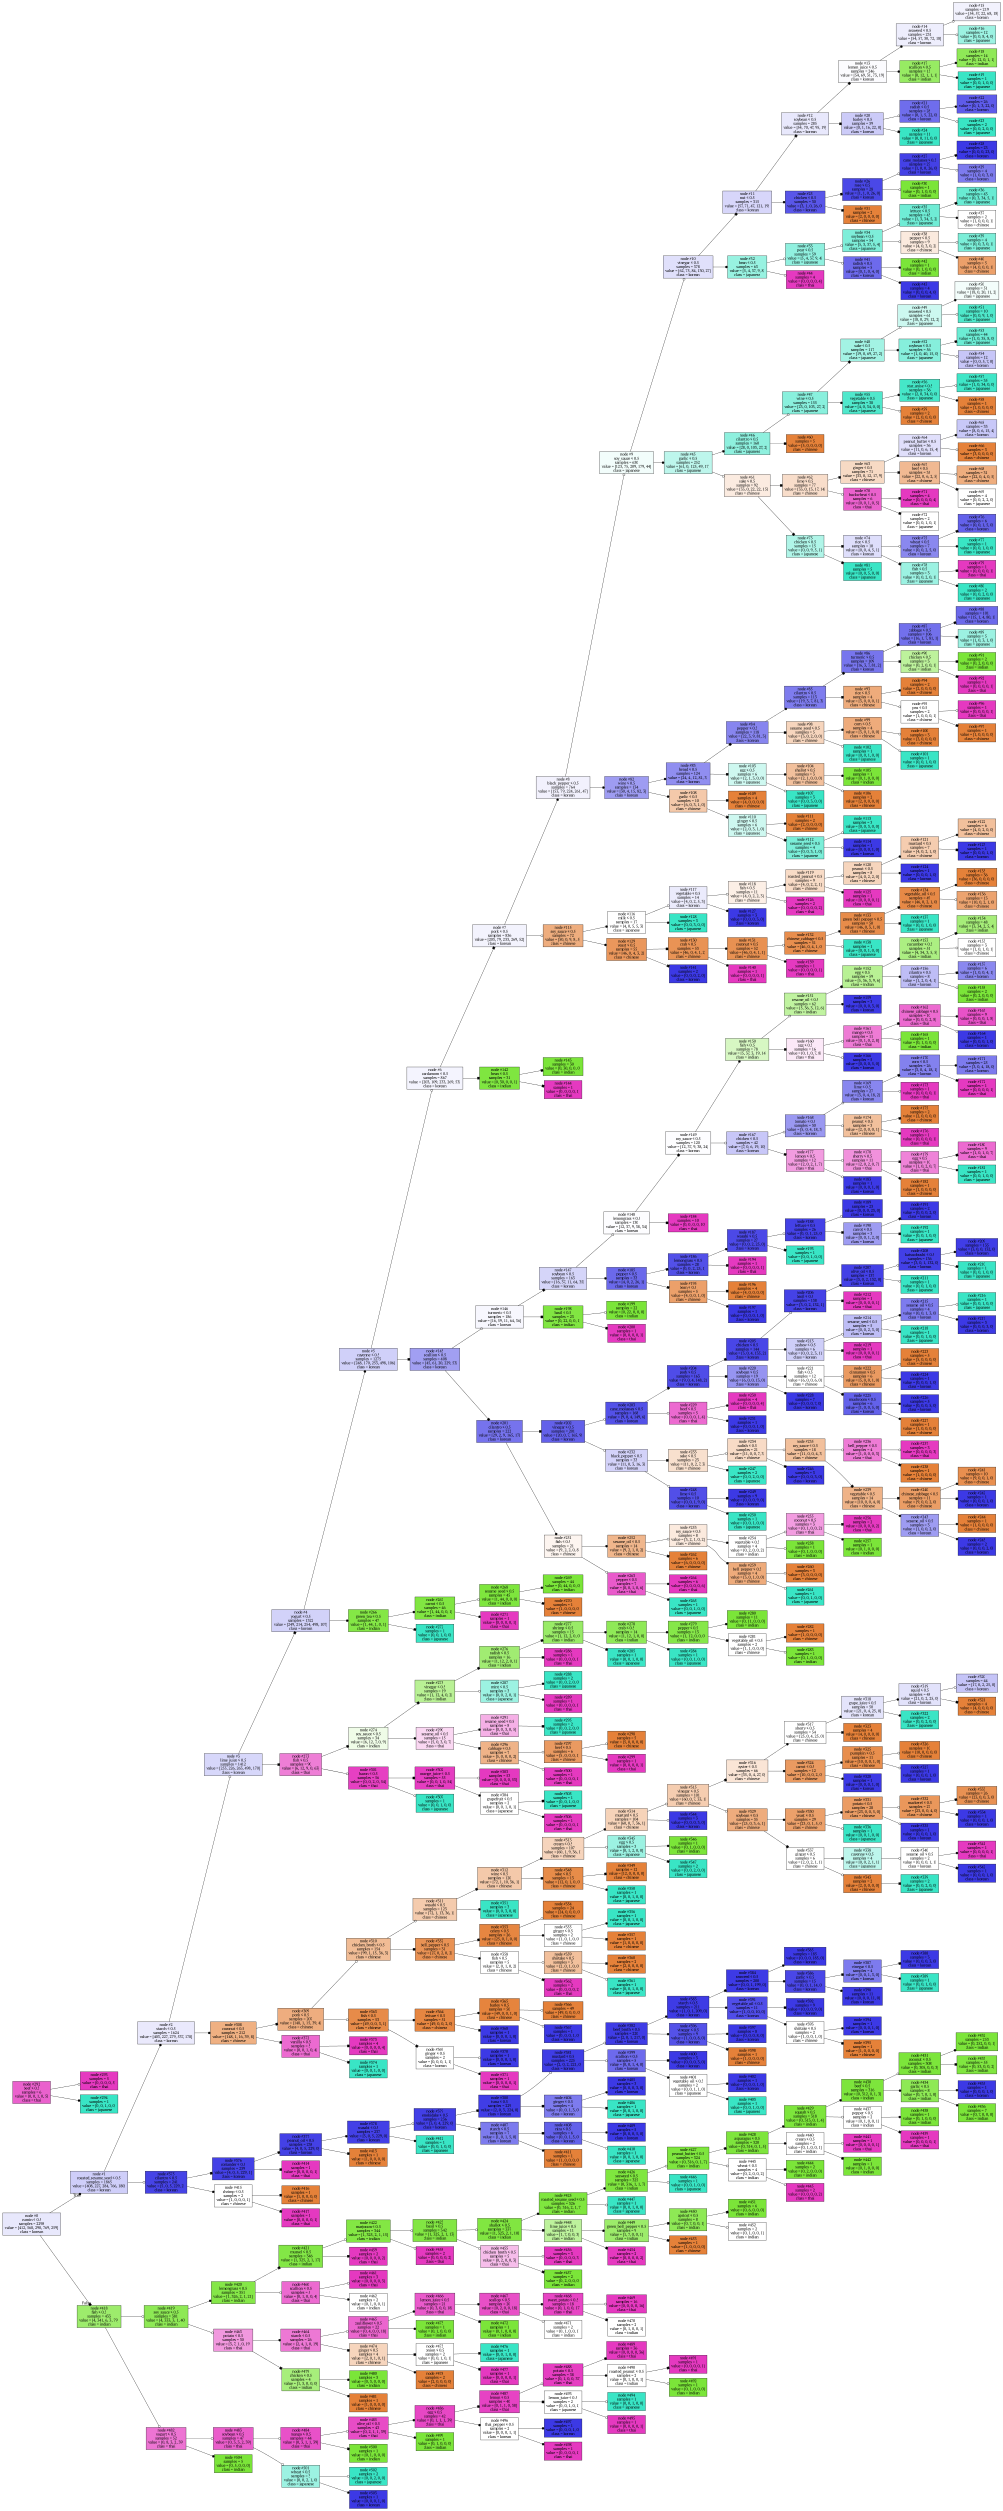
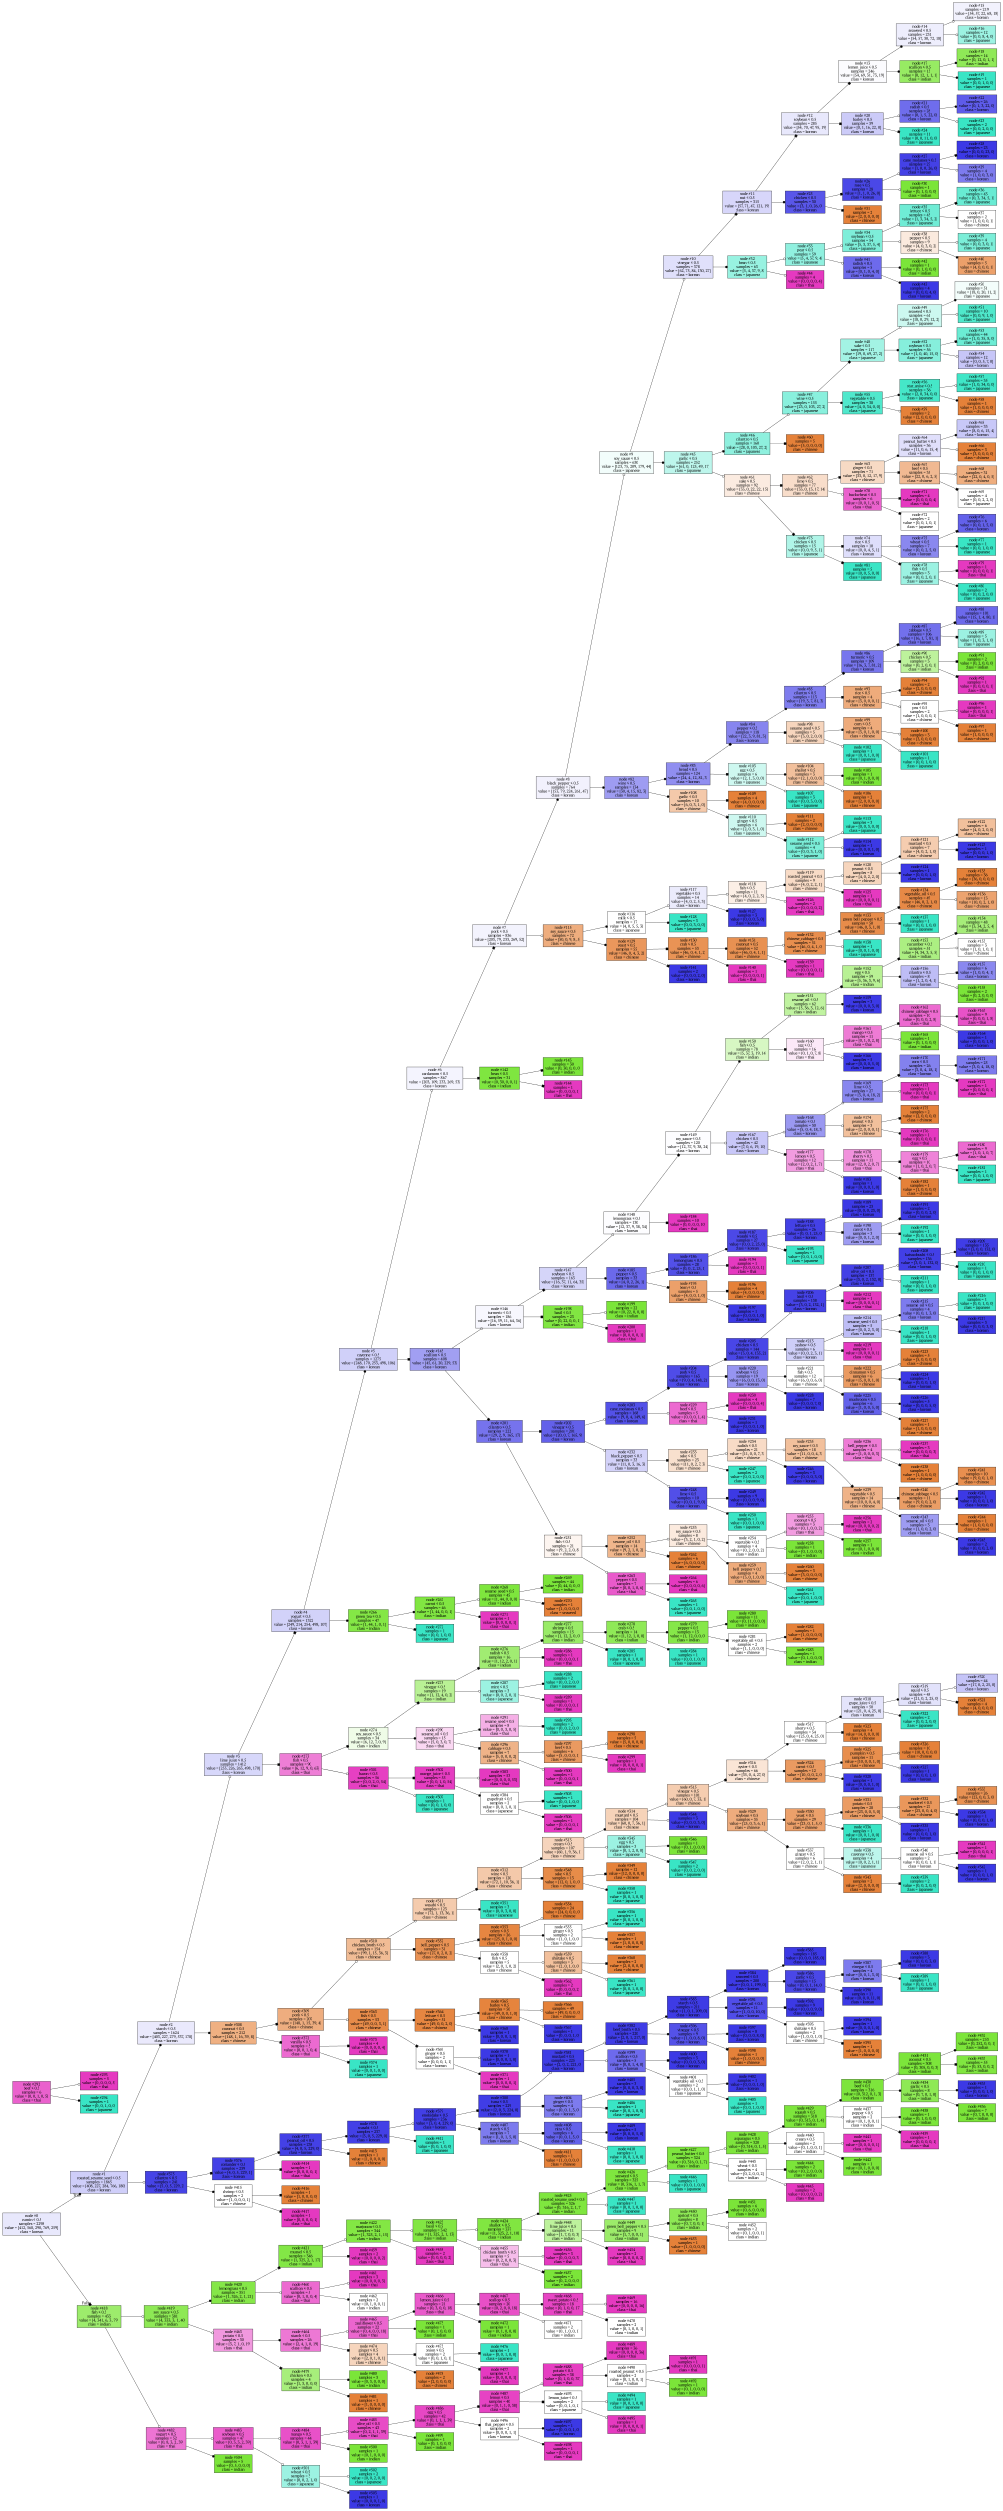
node "node #270": text "class = chinese" -> "class = seaweed"
edge "node #330" -> "node #336": arrowhead odot -> dot
edge "node #427" -> "node #428": arrowhead box -> odot
